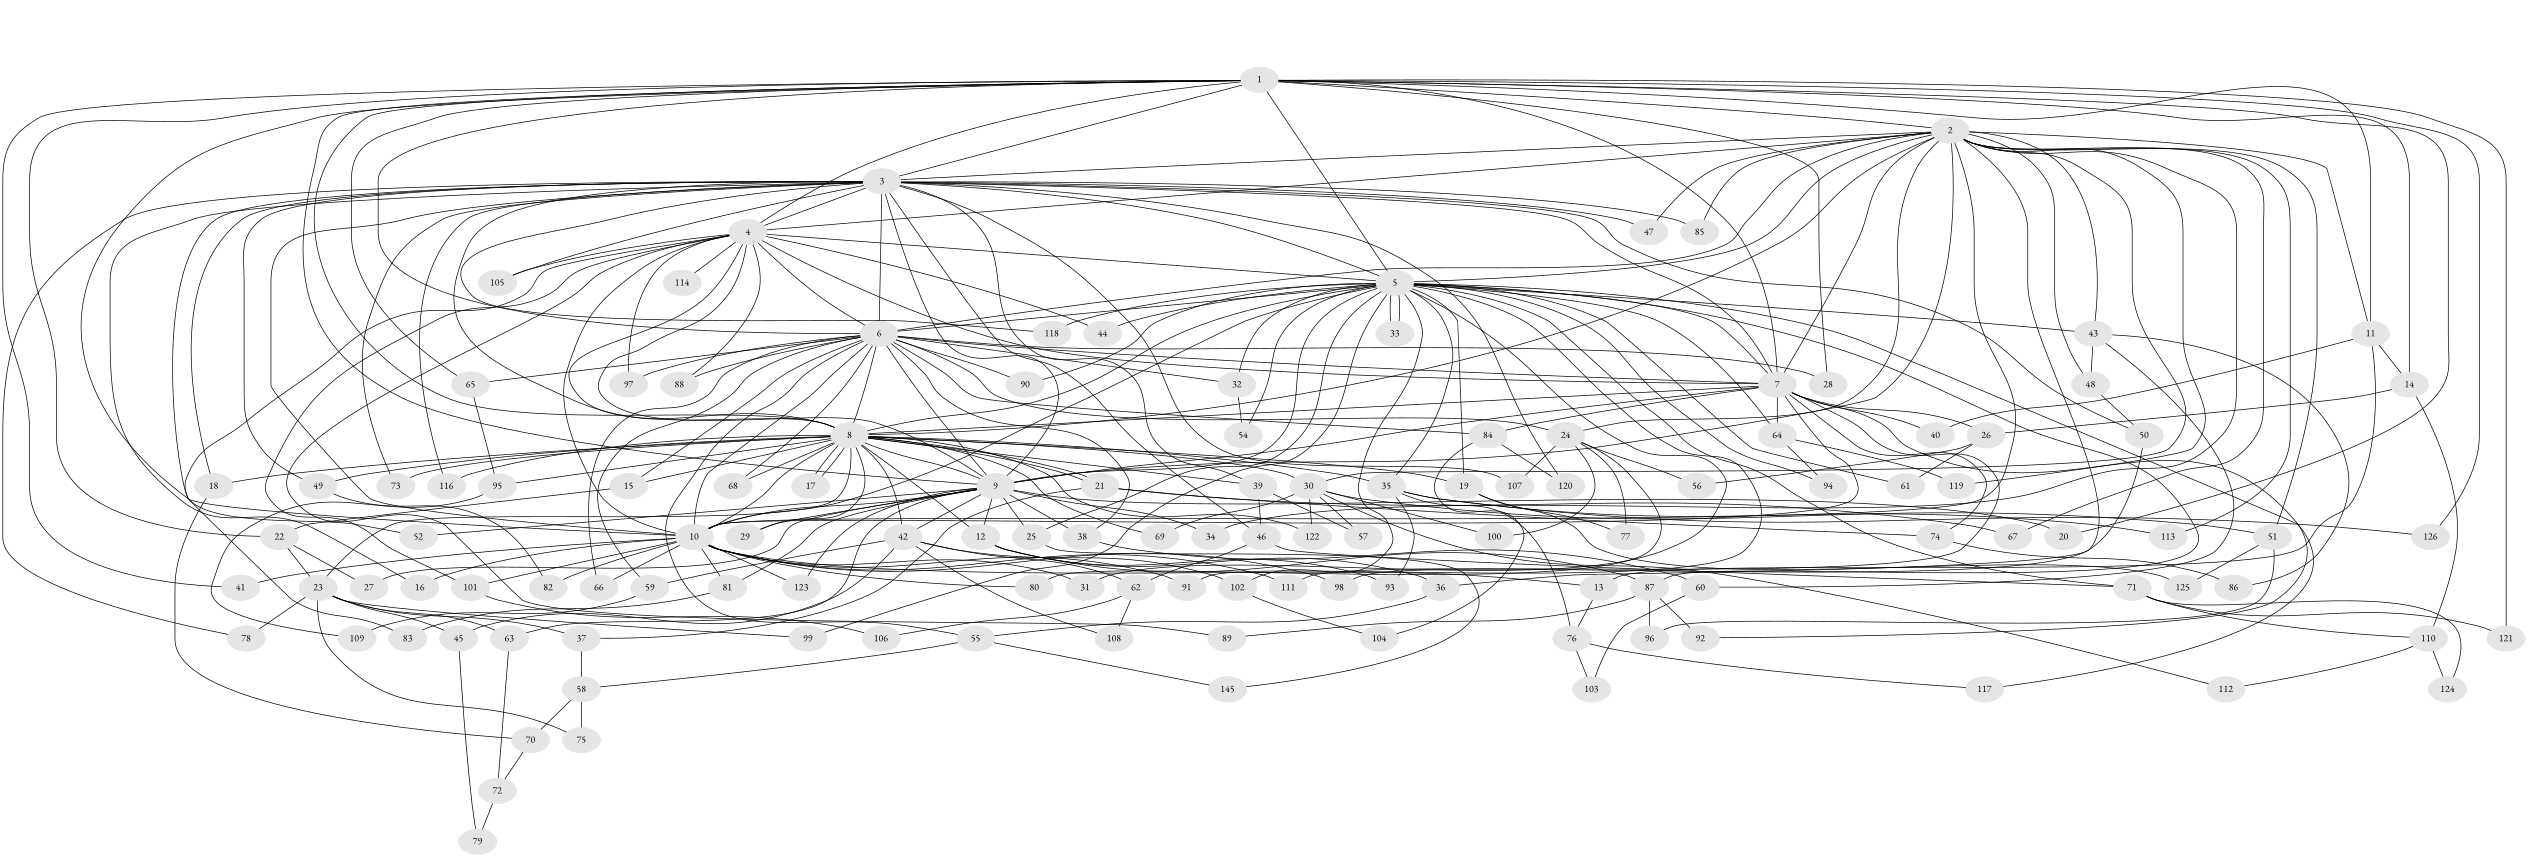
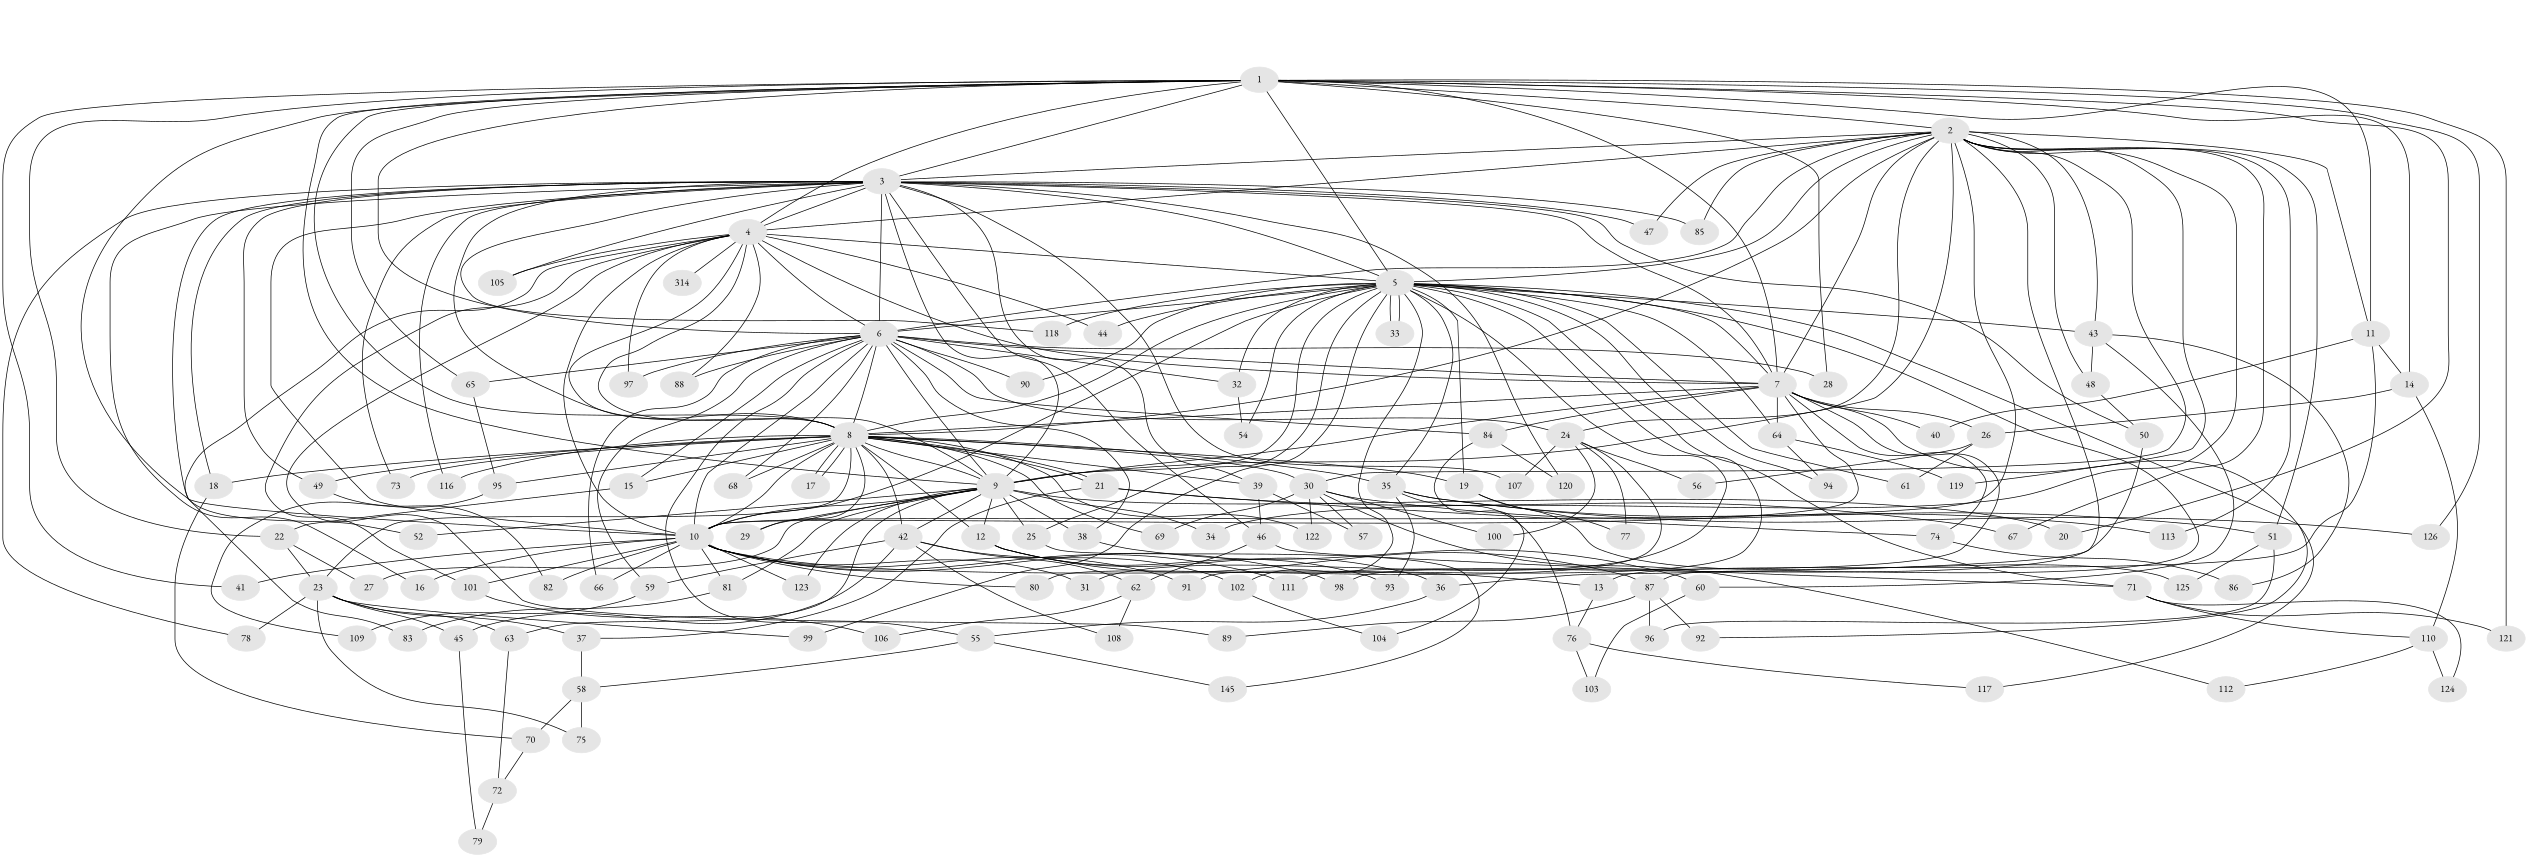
node "114": label "114" -> "314"
